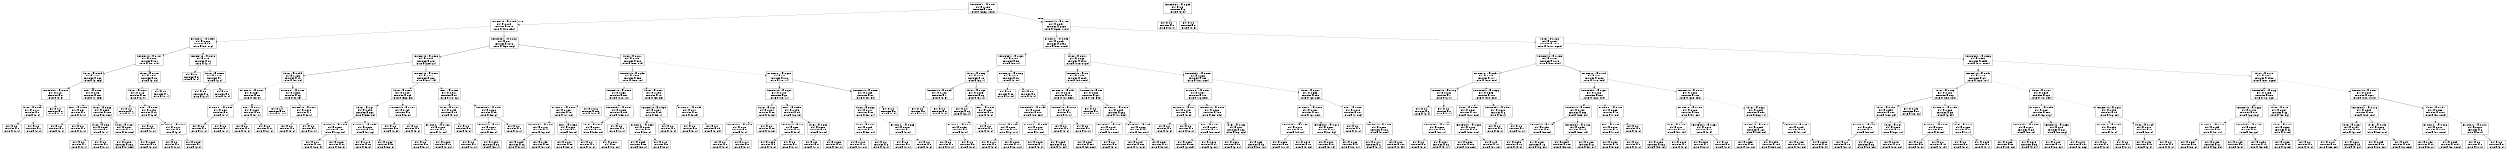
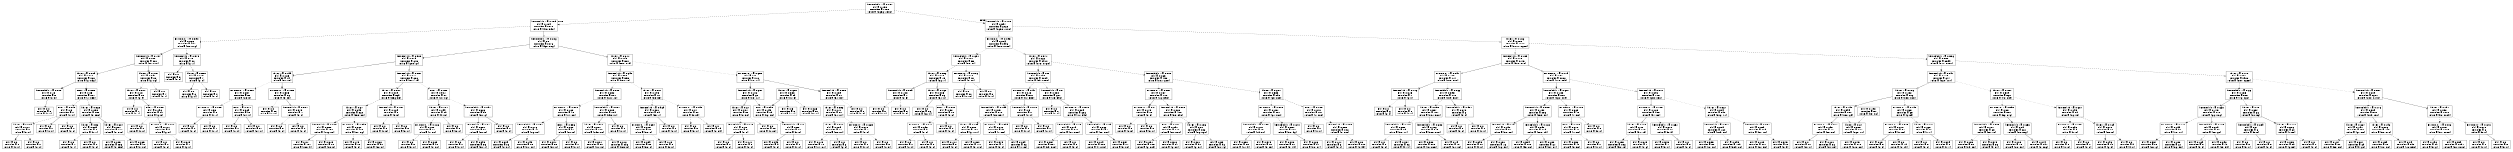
edge "hemoglobin <= 0.242 gini = 0.48 samples = 5 value = [2, 3]" -> "hbver <= 0.219 gini = 0.444 samples = 3 value = [2, 1]": now "er-cv <= 0.013 gini = 0.5 samples = 2 value = [1, 1]" -> "hbver <= 0.219 gini = 0.444 samples = 3 value = [2, 1]"
edge "gini = 0.046 samples = 126 value = [123, 3]" -> "hbver <= 0.521 gini = 0.117 samples = 208 value = [195, 13]": reversed
edge "er-cv <= 0.398 gini = 0.495 samples = 29 value = [16, 13]" -> "hbver <= 0.682 gini = 0.388 samples = 19 value = [14, 5]": reversed
edge "hbver <= 0.43 gini = 0.257 samples = 66 value = [10, 56]" -> "hemoglobin <= 0.689 gini = 0.5 samples = 6 value = [3, 3]": added
node "gini = 0.214 gini = 82 value = [72, 10]": label "gini = 0.214 gini = 82 value = [72, 10]" -> "gini = 0.214 samples = 82 value = [72, 10]"
